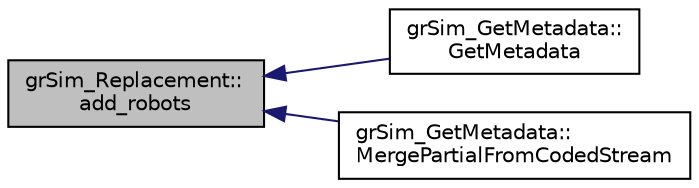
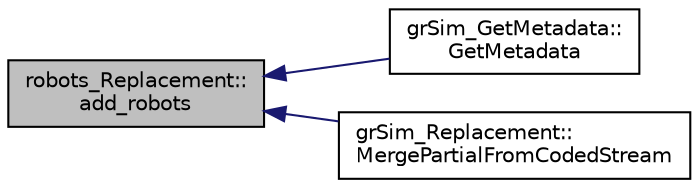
node "grSim_Replacement:: add_robots": label "grSim_Replacement:: add_robots" -> "robots_Replacement:: add_robots"
node "grSim_GetMetadata:: MergePartialFromCodedStream": label "grSim_GetMetadata:: MergePartialFromCodedStream" -> "grSim_Replacement:: MergePartialFromCodedStream"
